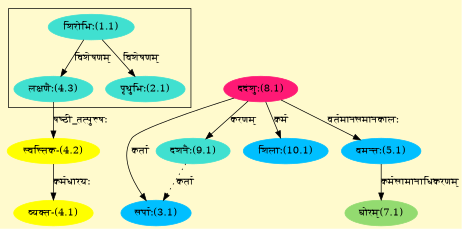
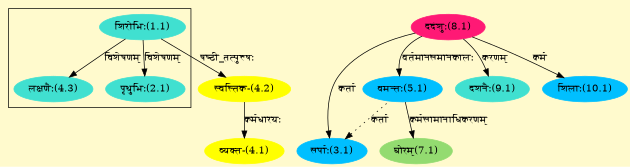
edge "लक्षणैः(4.3)" -> "स्वस्तिक-(4.2)": now "शिरोभिः(1.1)" -> "स्वस्तिक-(4.2)"
edge "दशनैः(9.1)" -> "सर्पाः(3.1)": now "वमन्तः(5.1)" -> "सर्पाः(3.1)"
